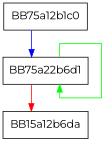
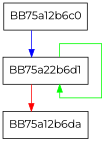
node "BB75a12b1c0": label "BB75a12b1c0" -> "BB75a12b6c0"
node "BB15a12b6da": label "BB15a12b6da" -> "BB75a12b6da"
